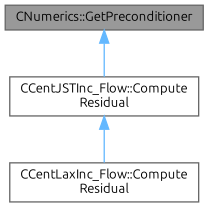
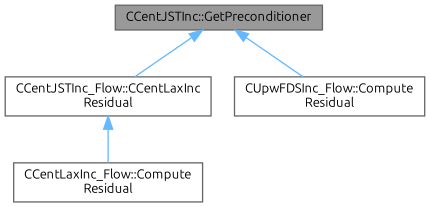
node "CNumerics::GetPreconditioner": label "CNumerics::GetPreconditioner" -> "CCentJSTInc::GetPreconditioner"
node "CCentJSTInc_Flow::Compute Residual": label "CCentJSTInc_Flow::Compute Residual" -> "CCentJSTInc_Flow::CCentLaxInc Residual"
node "CUpwFDSInc_Flow::Compute Residual": added
